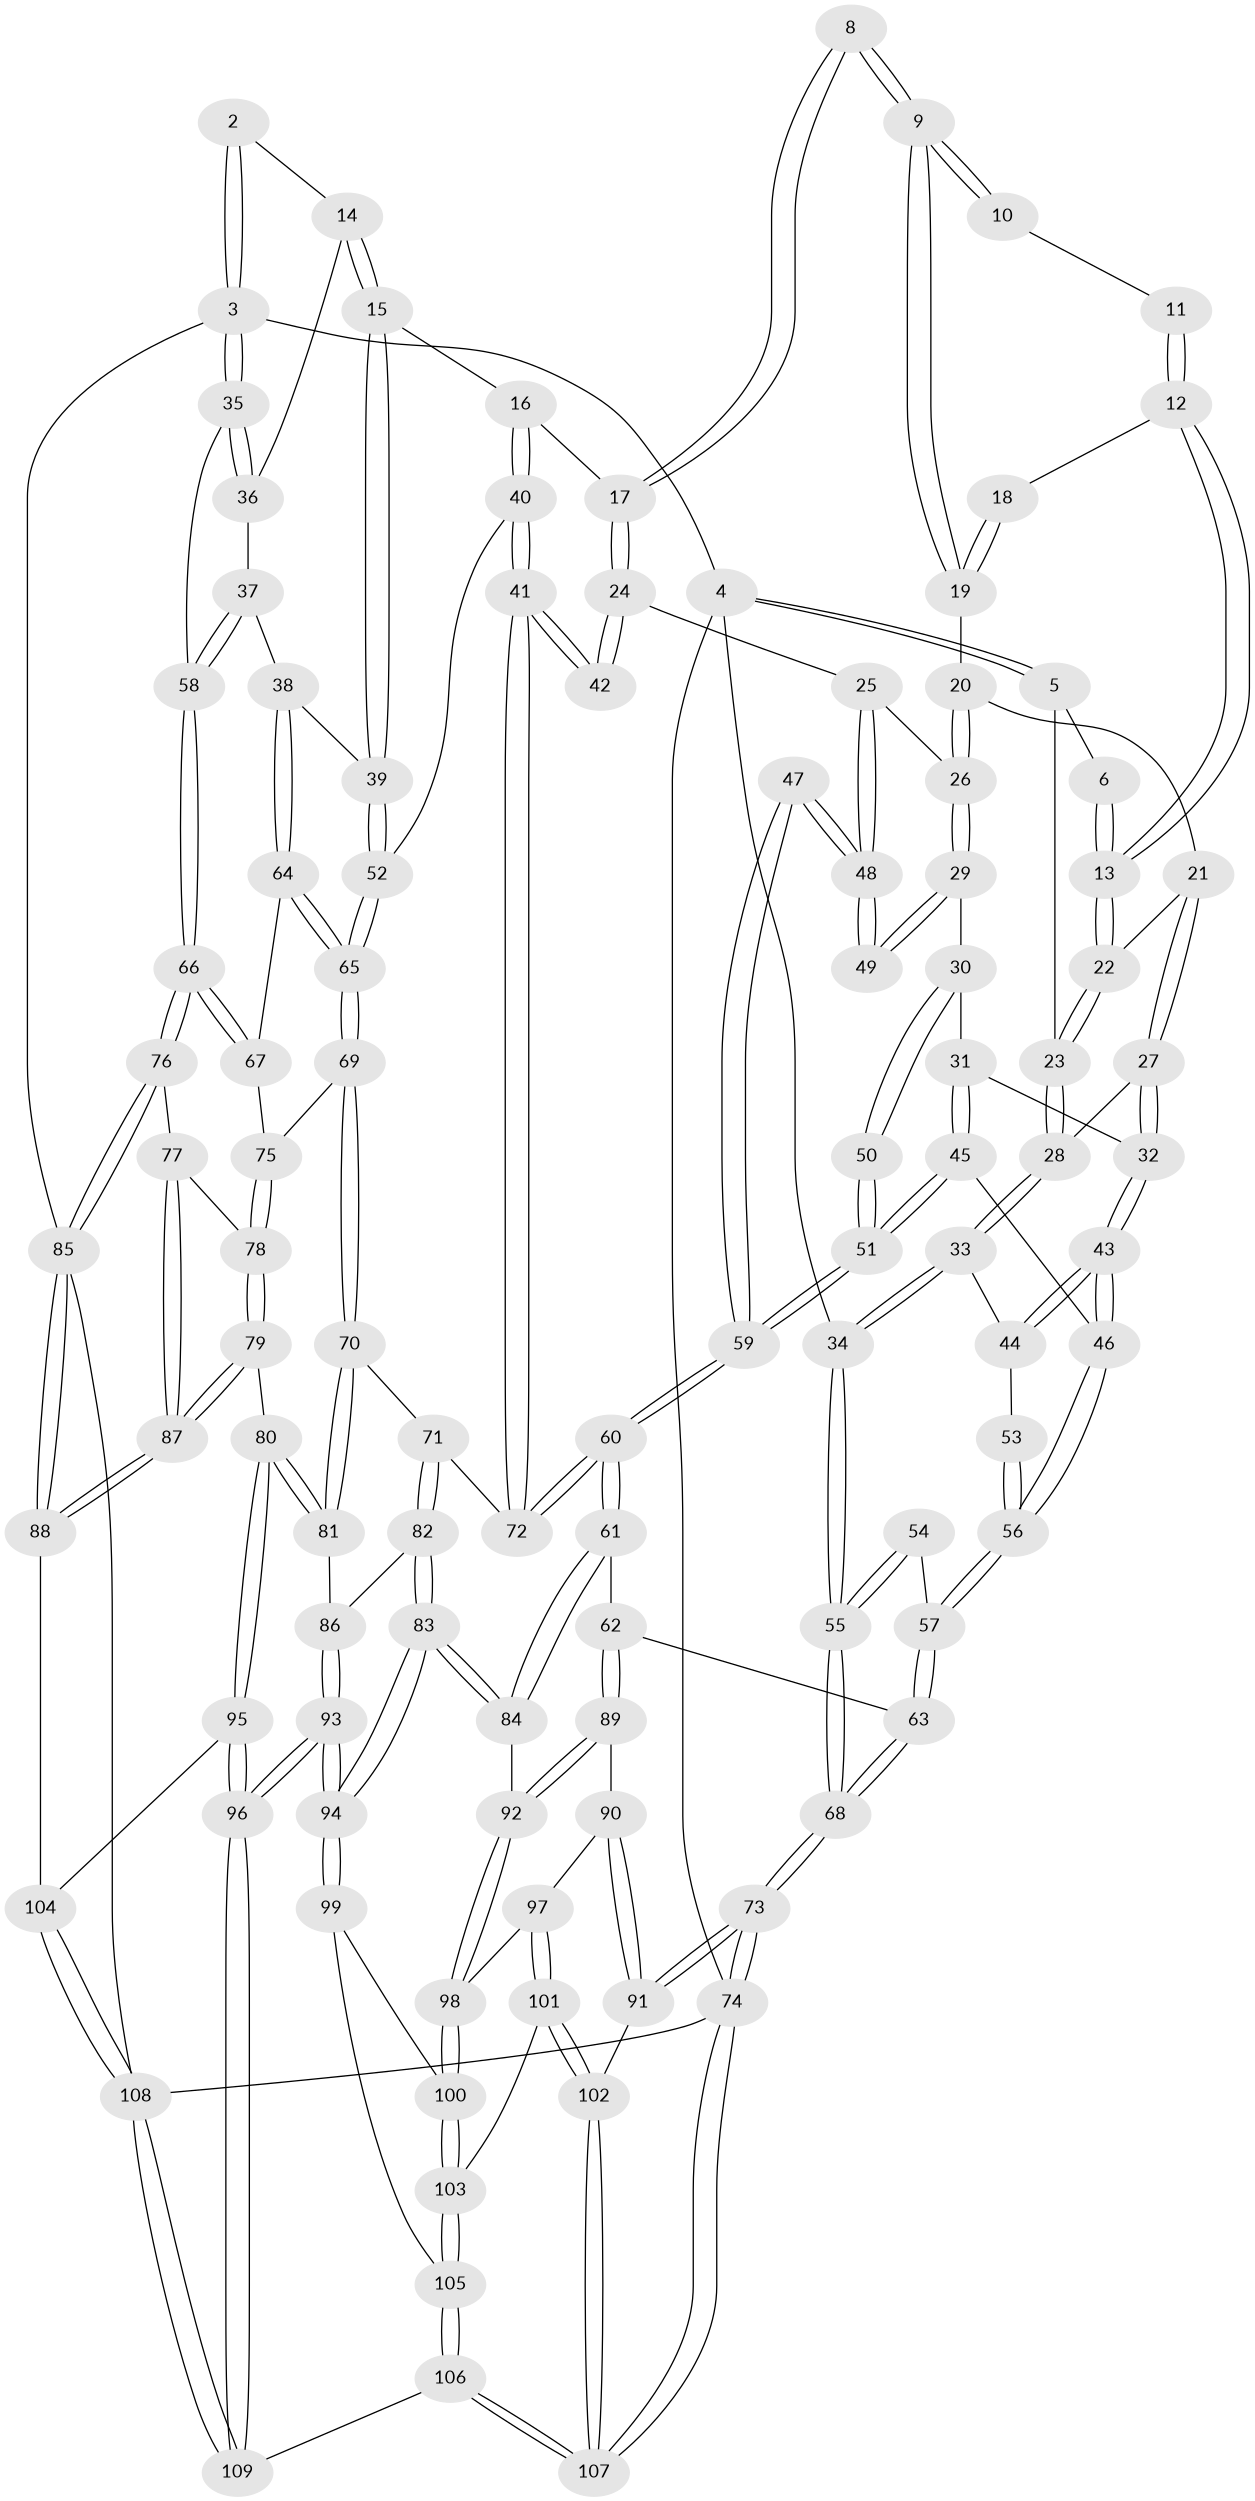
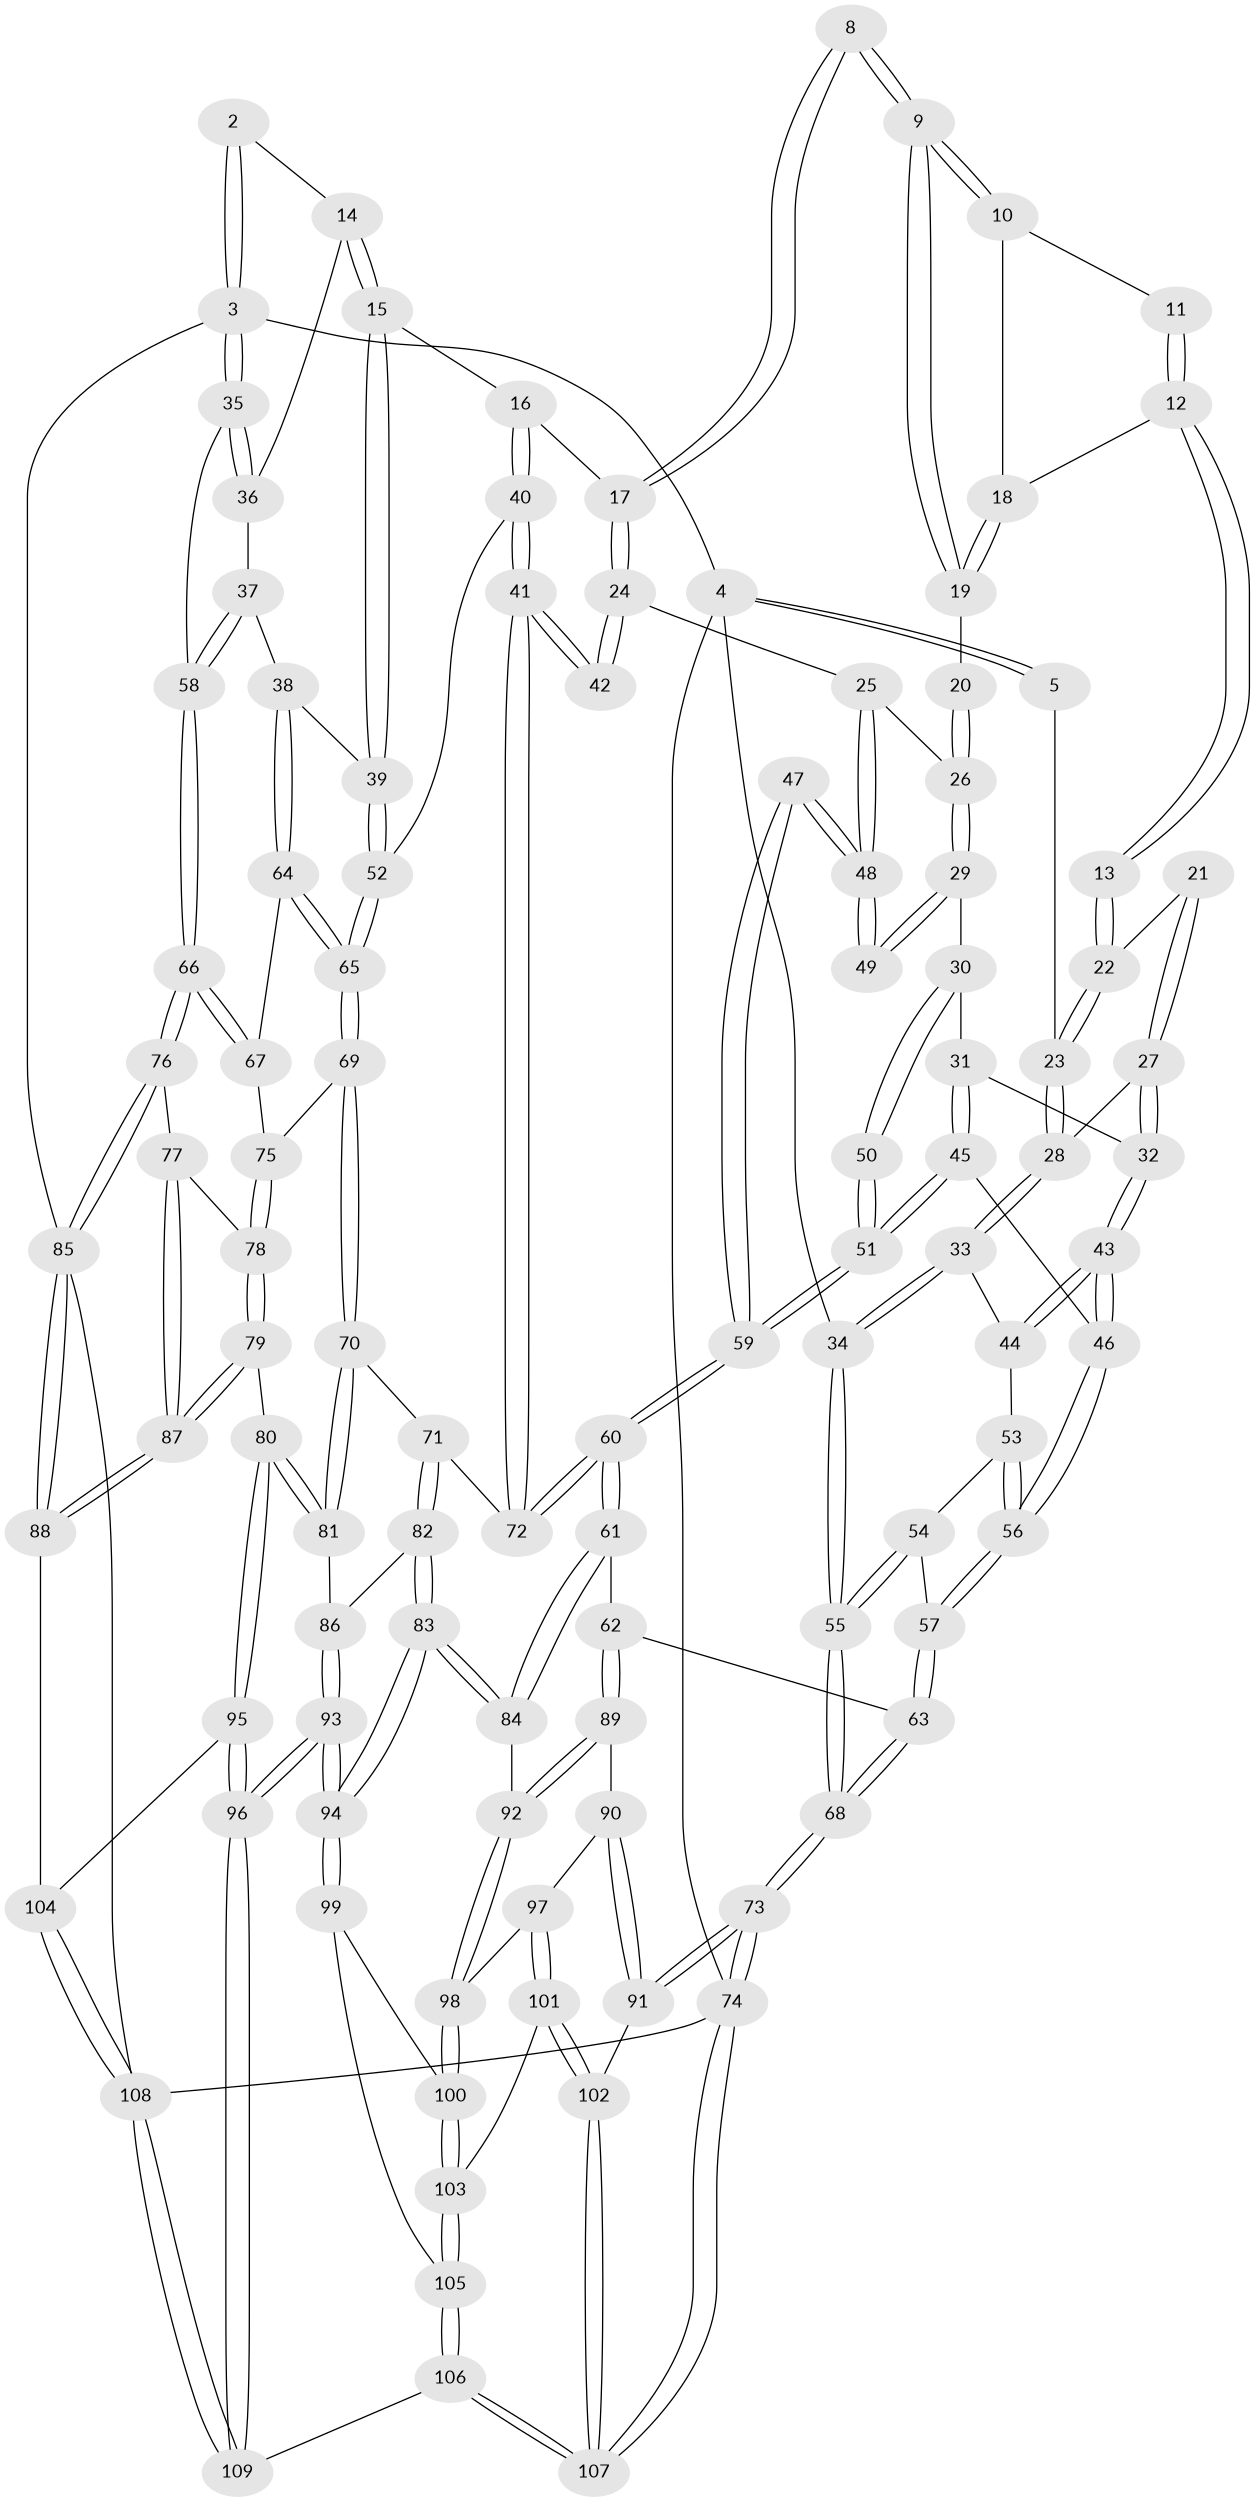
edge "10" -- "18": added
edge "20" -- "21": removed
node "6": removed
edge "53" -- "54": added
